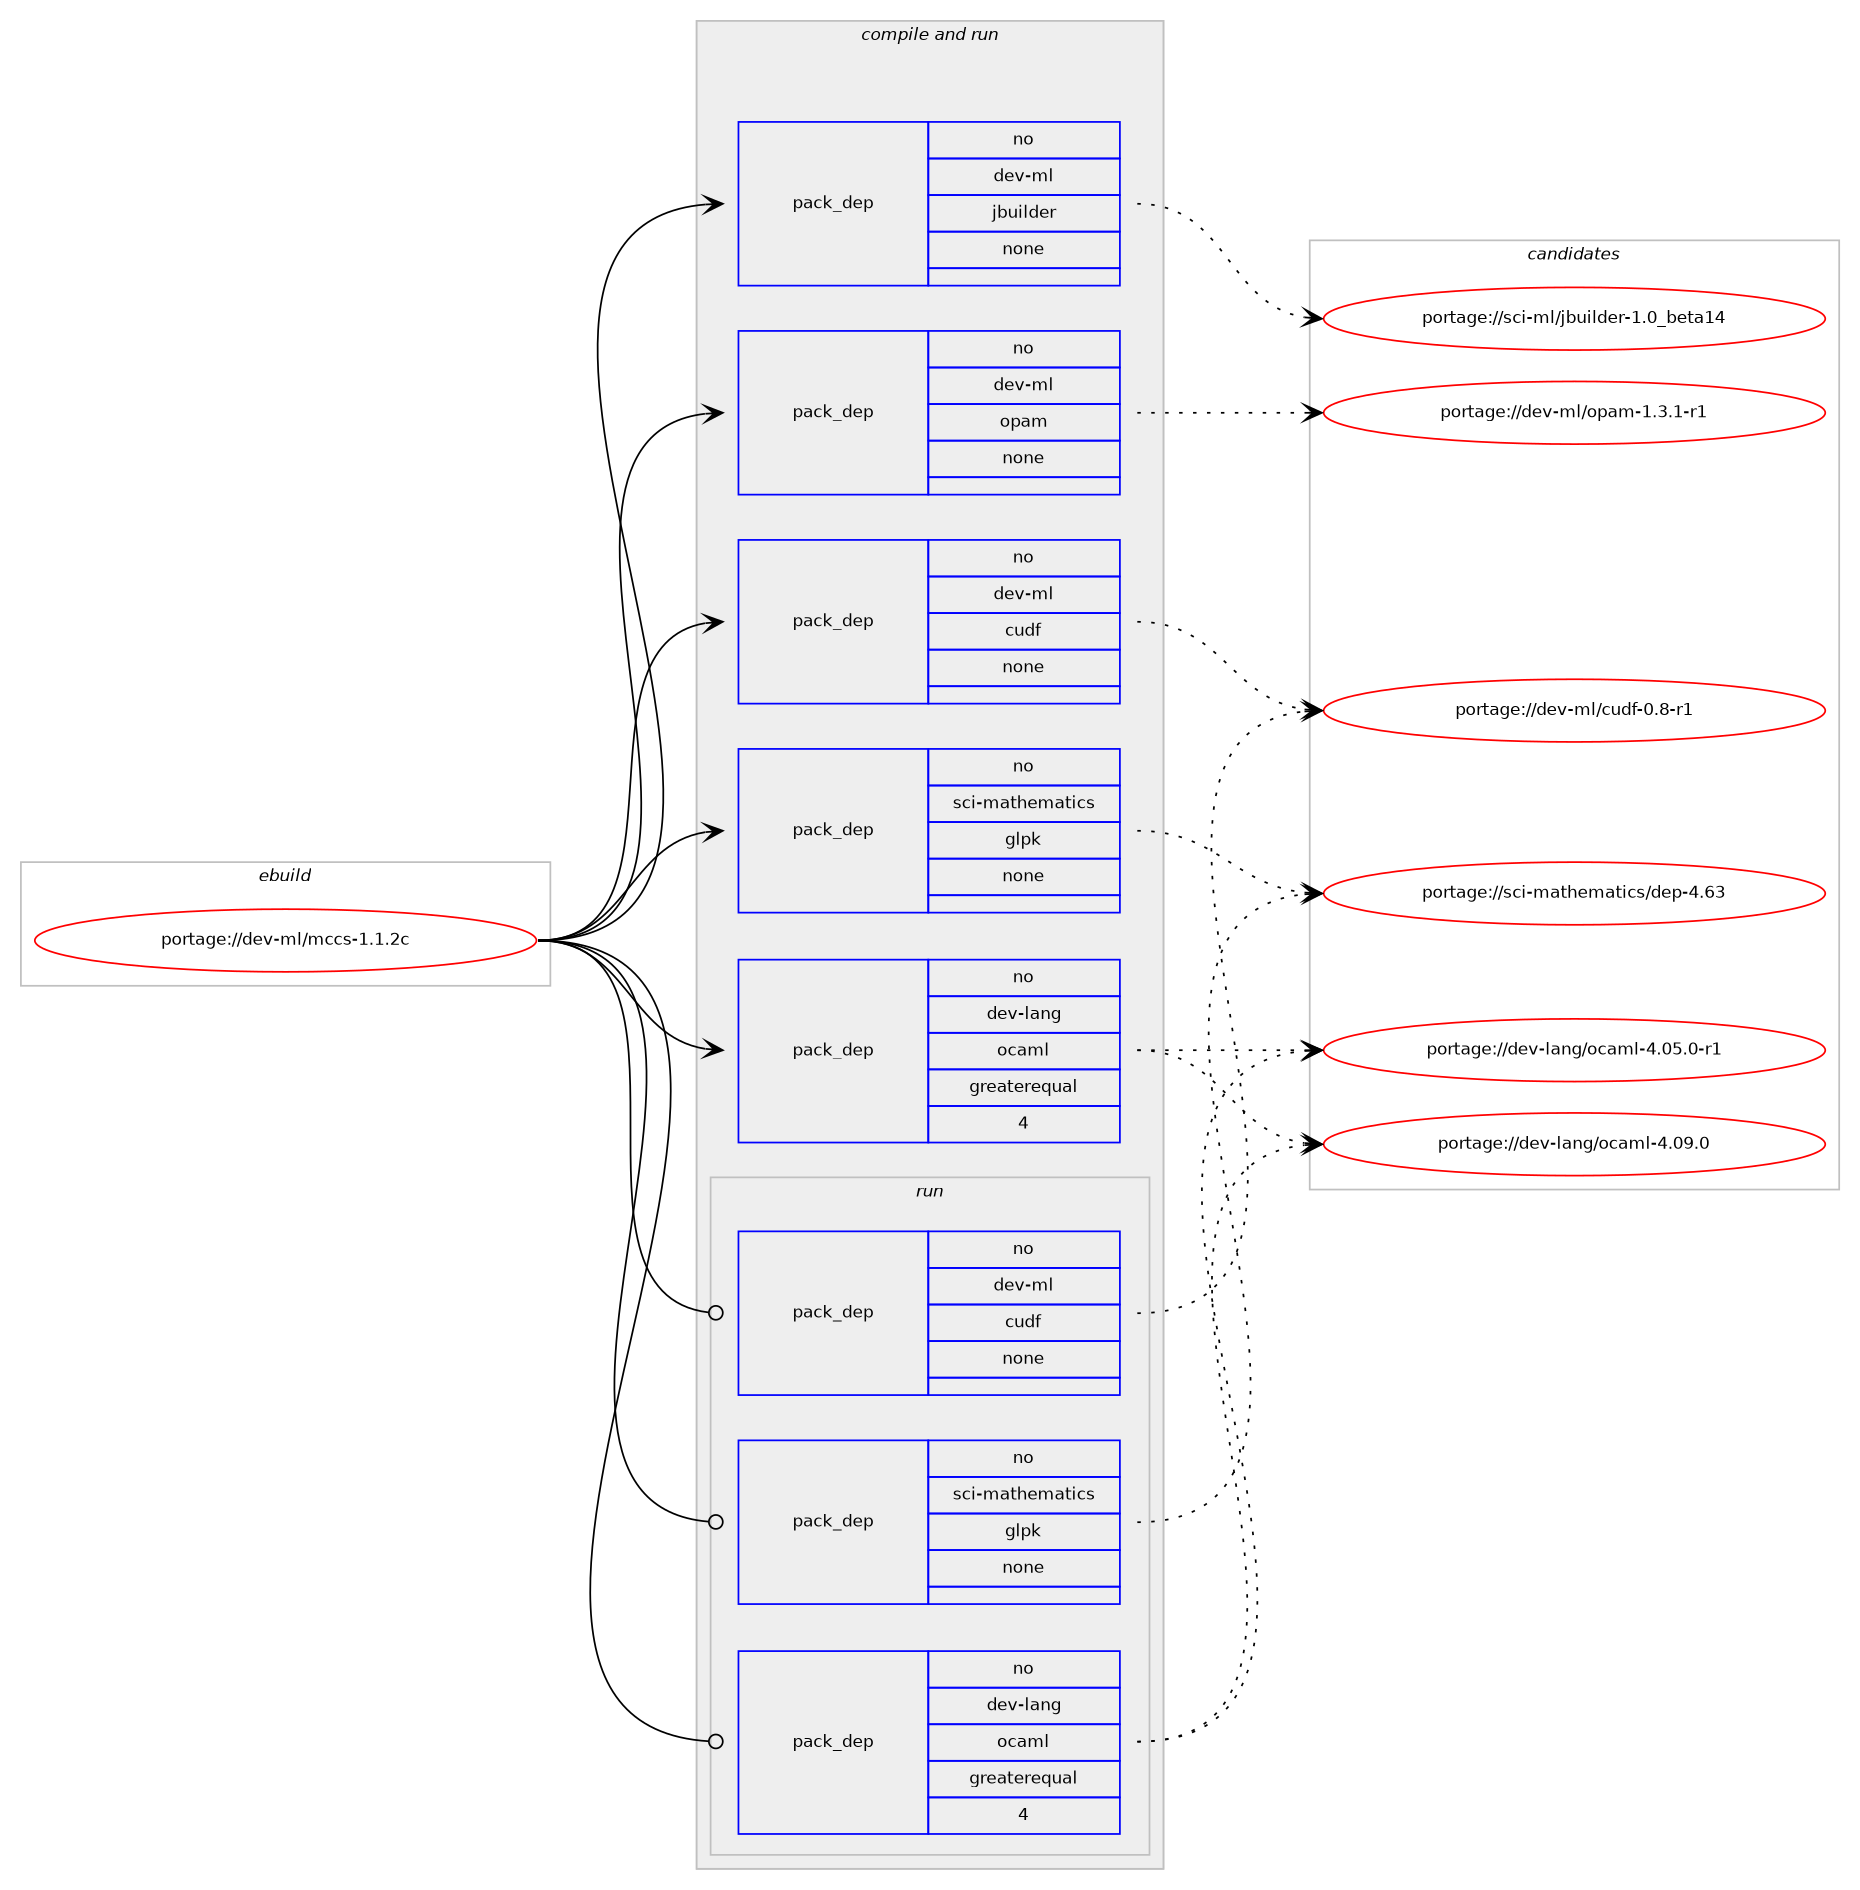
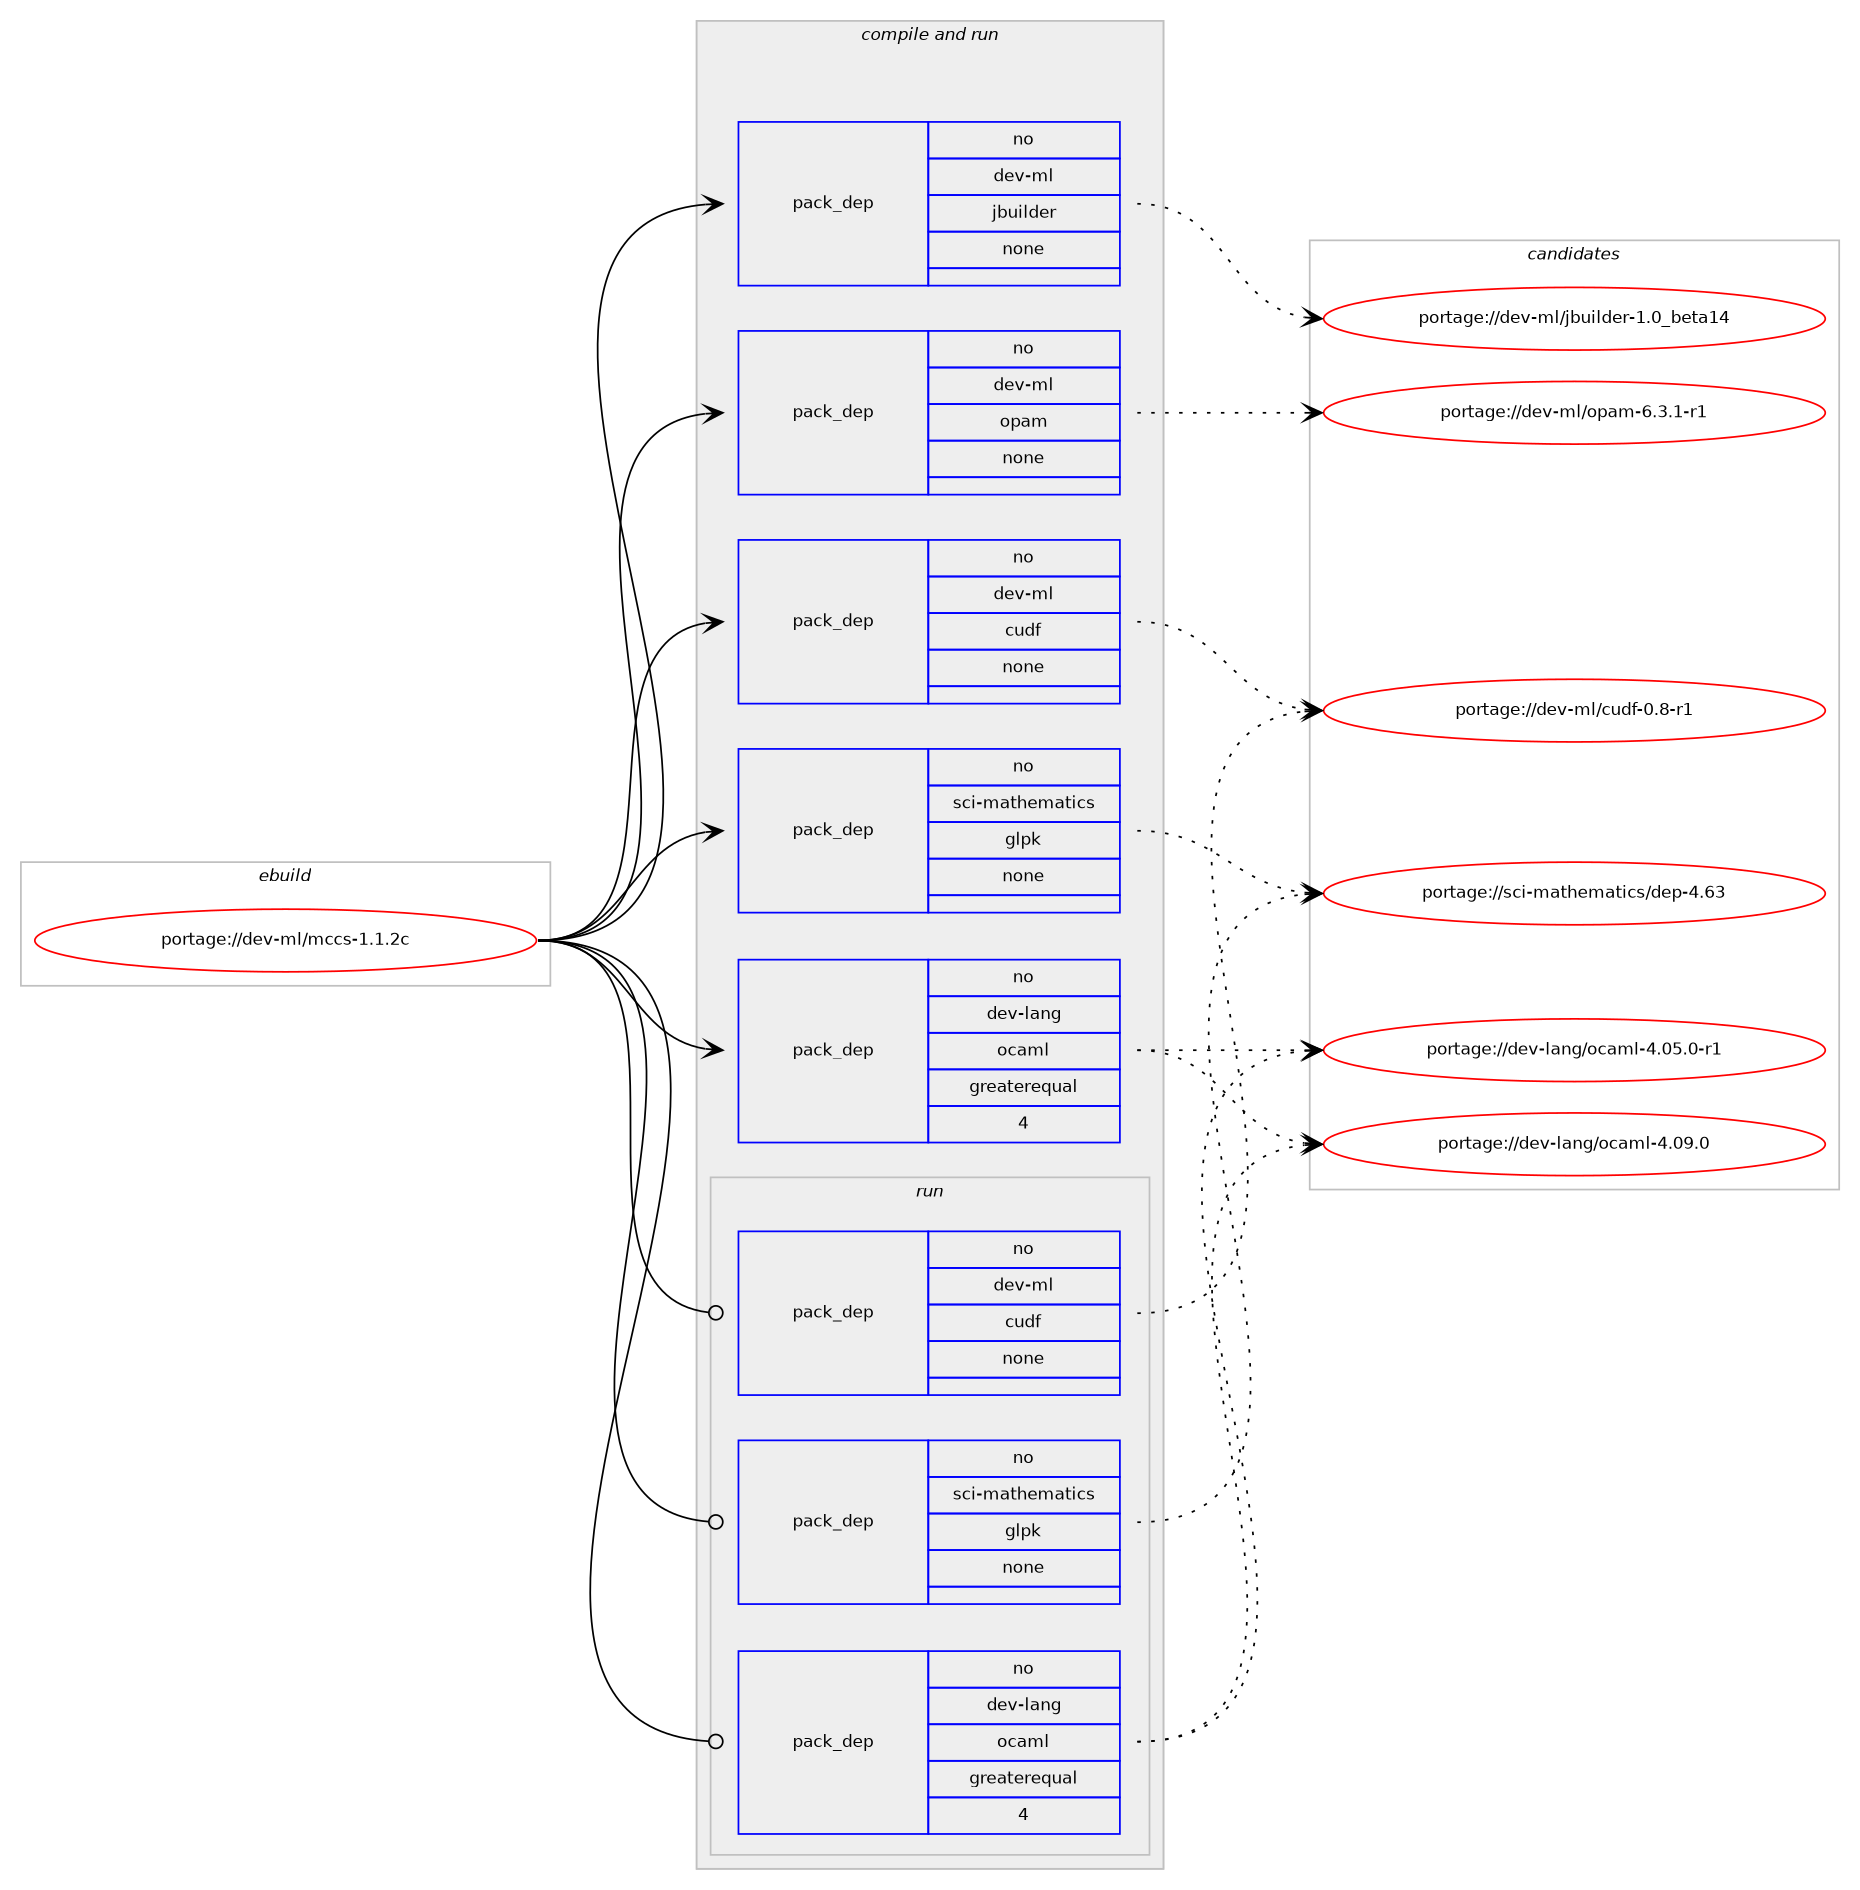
node "portage://sci-ml/jbuilder-1.0_beta14": label "portage://sci-ml/jbuilder-1.0_beta14" -> "portage://dev-ml/jbuilder-1.0_beta14"
node "portage://dev-ml/opam-1.3.1-r1": label "portage://dev-ml/opam-1.3.1-r1" -> "portage://dev-ml/opam-6.3.1-r1"
